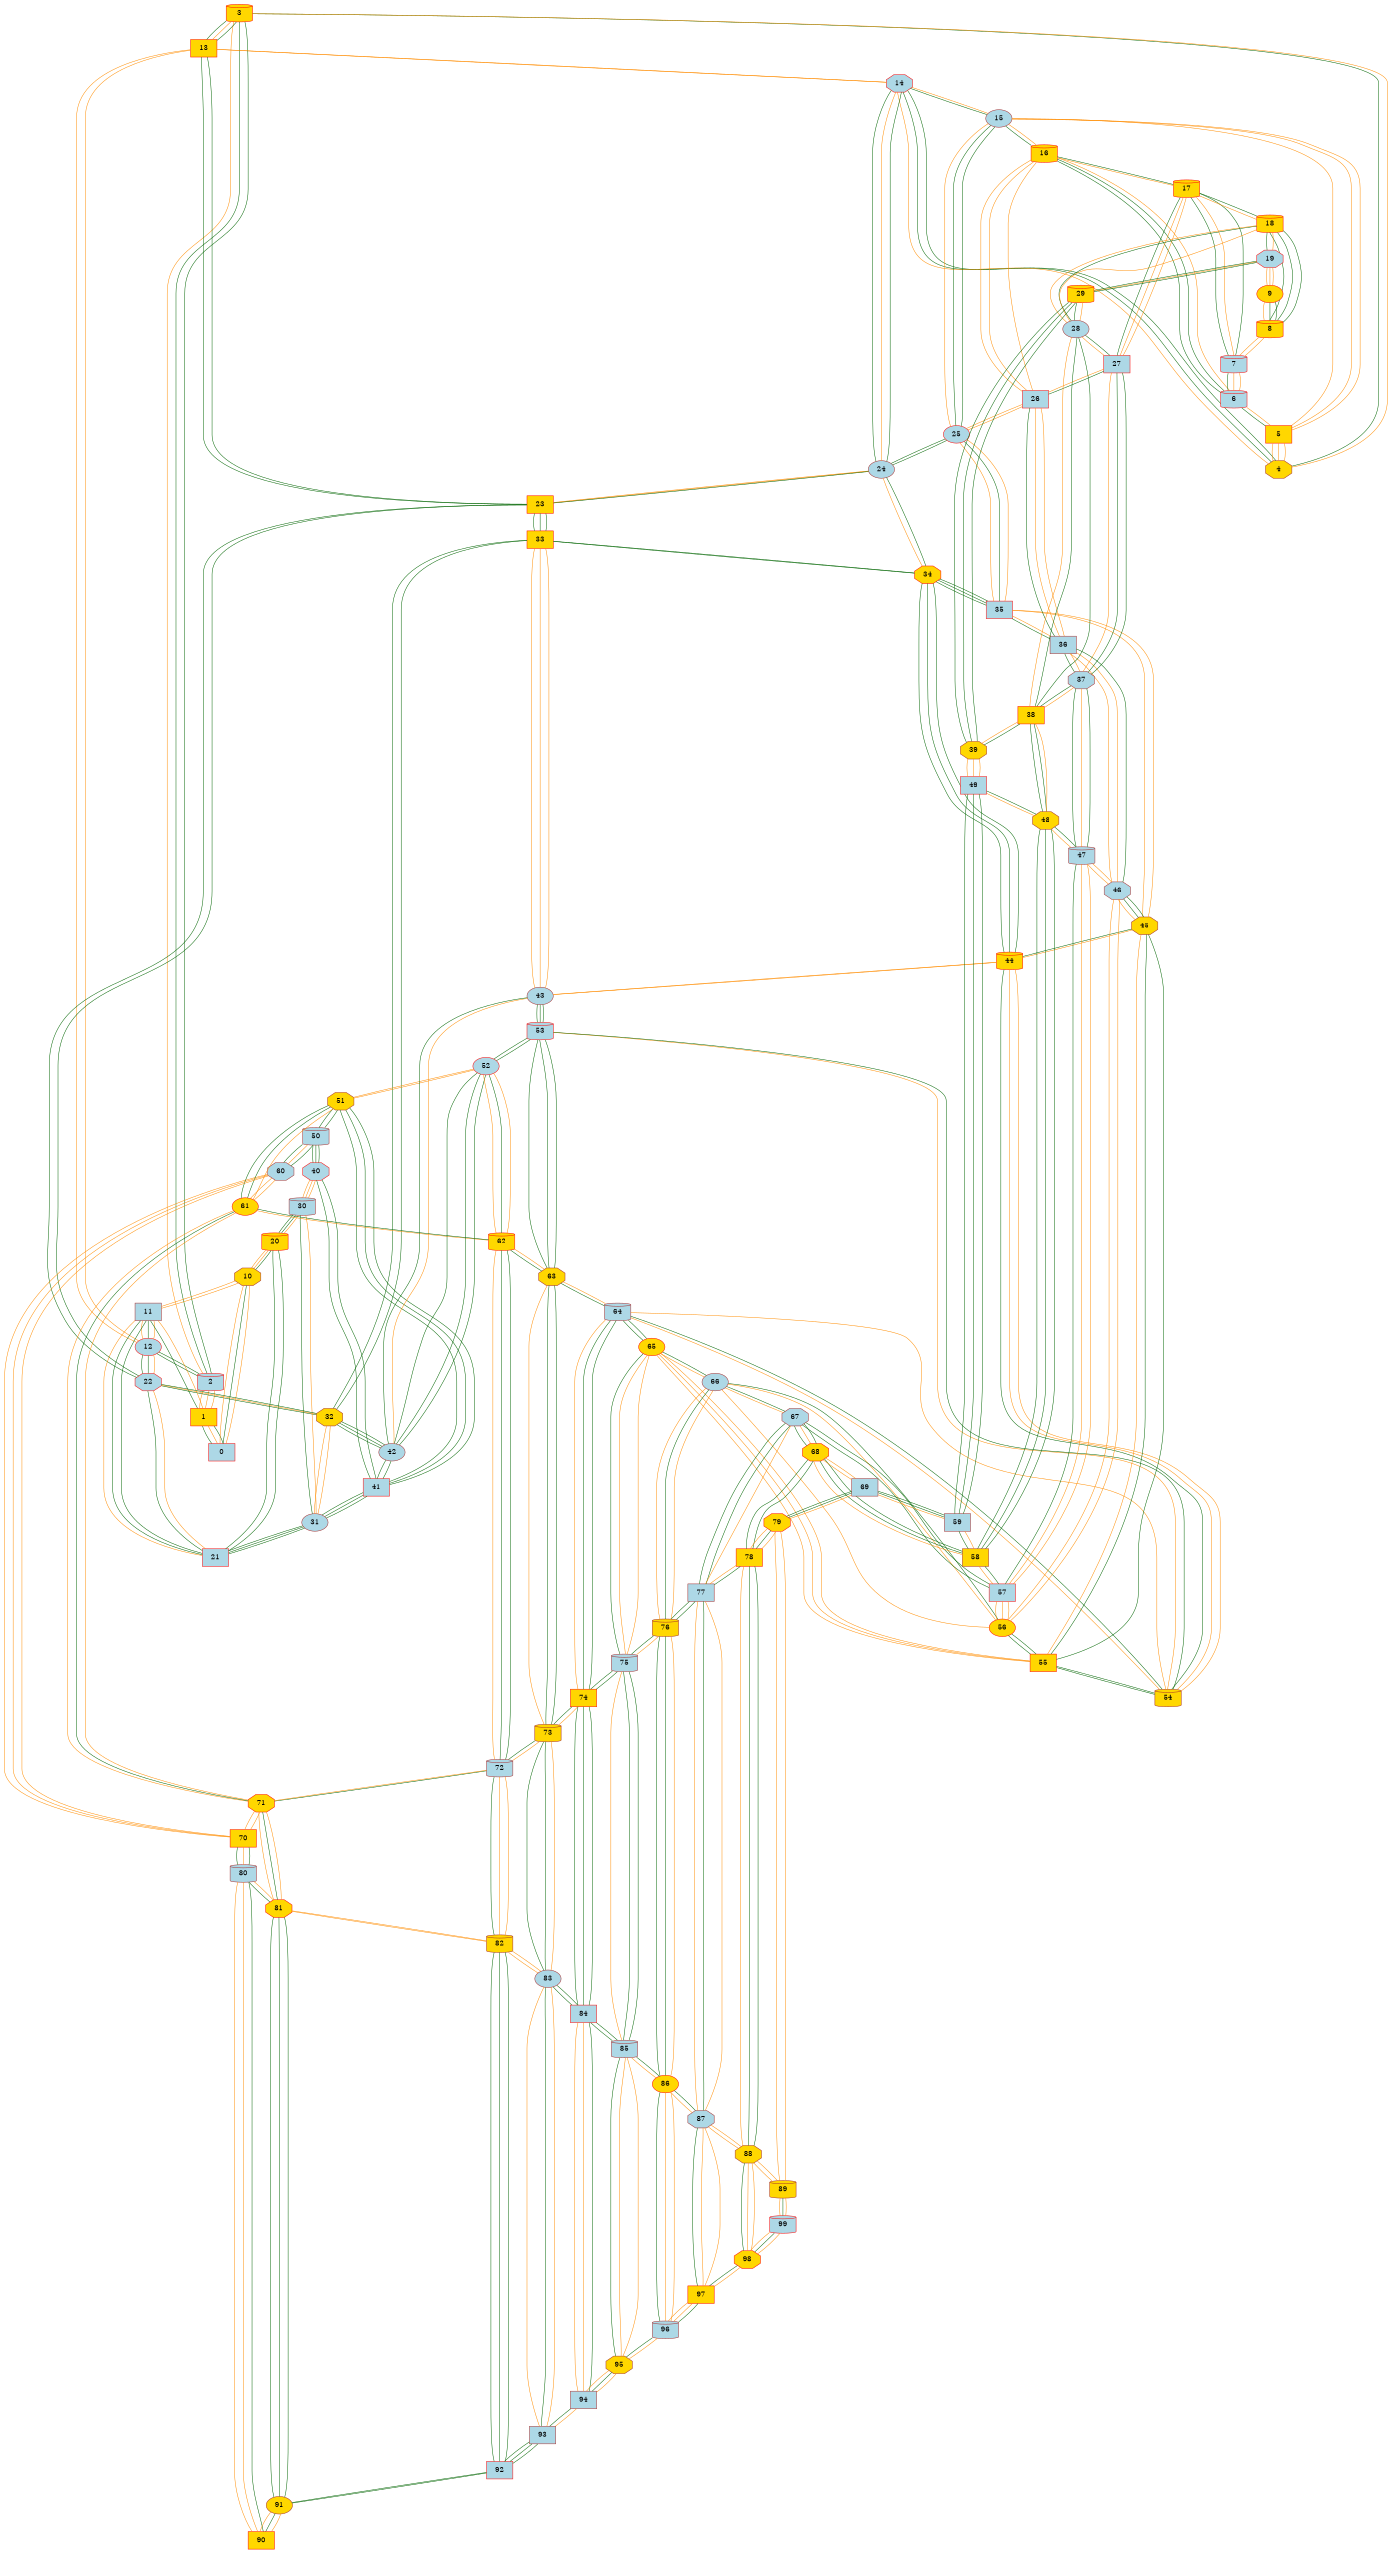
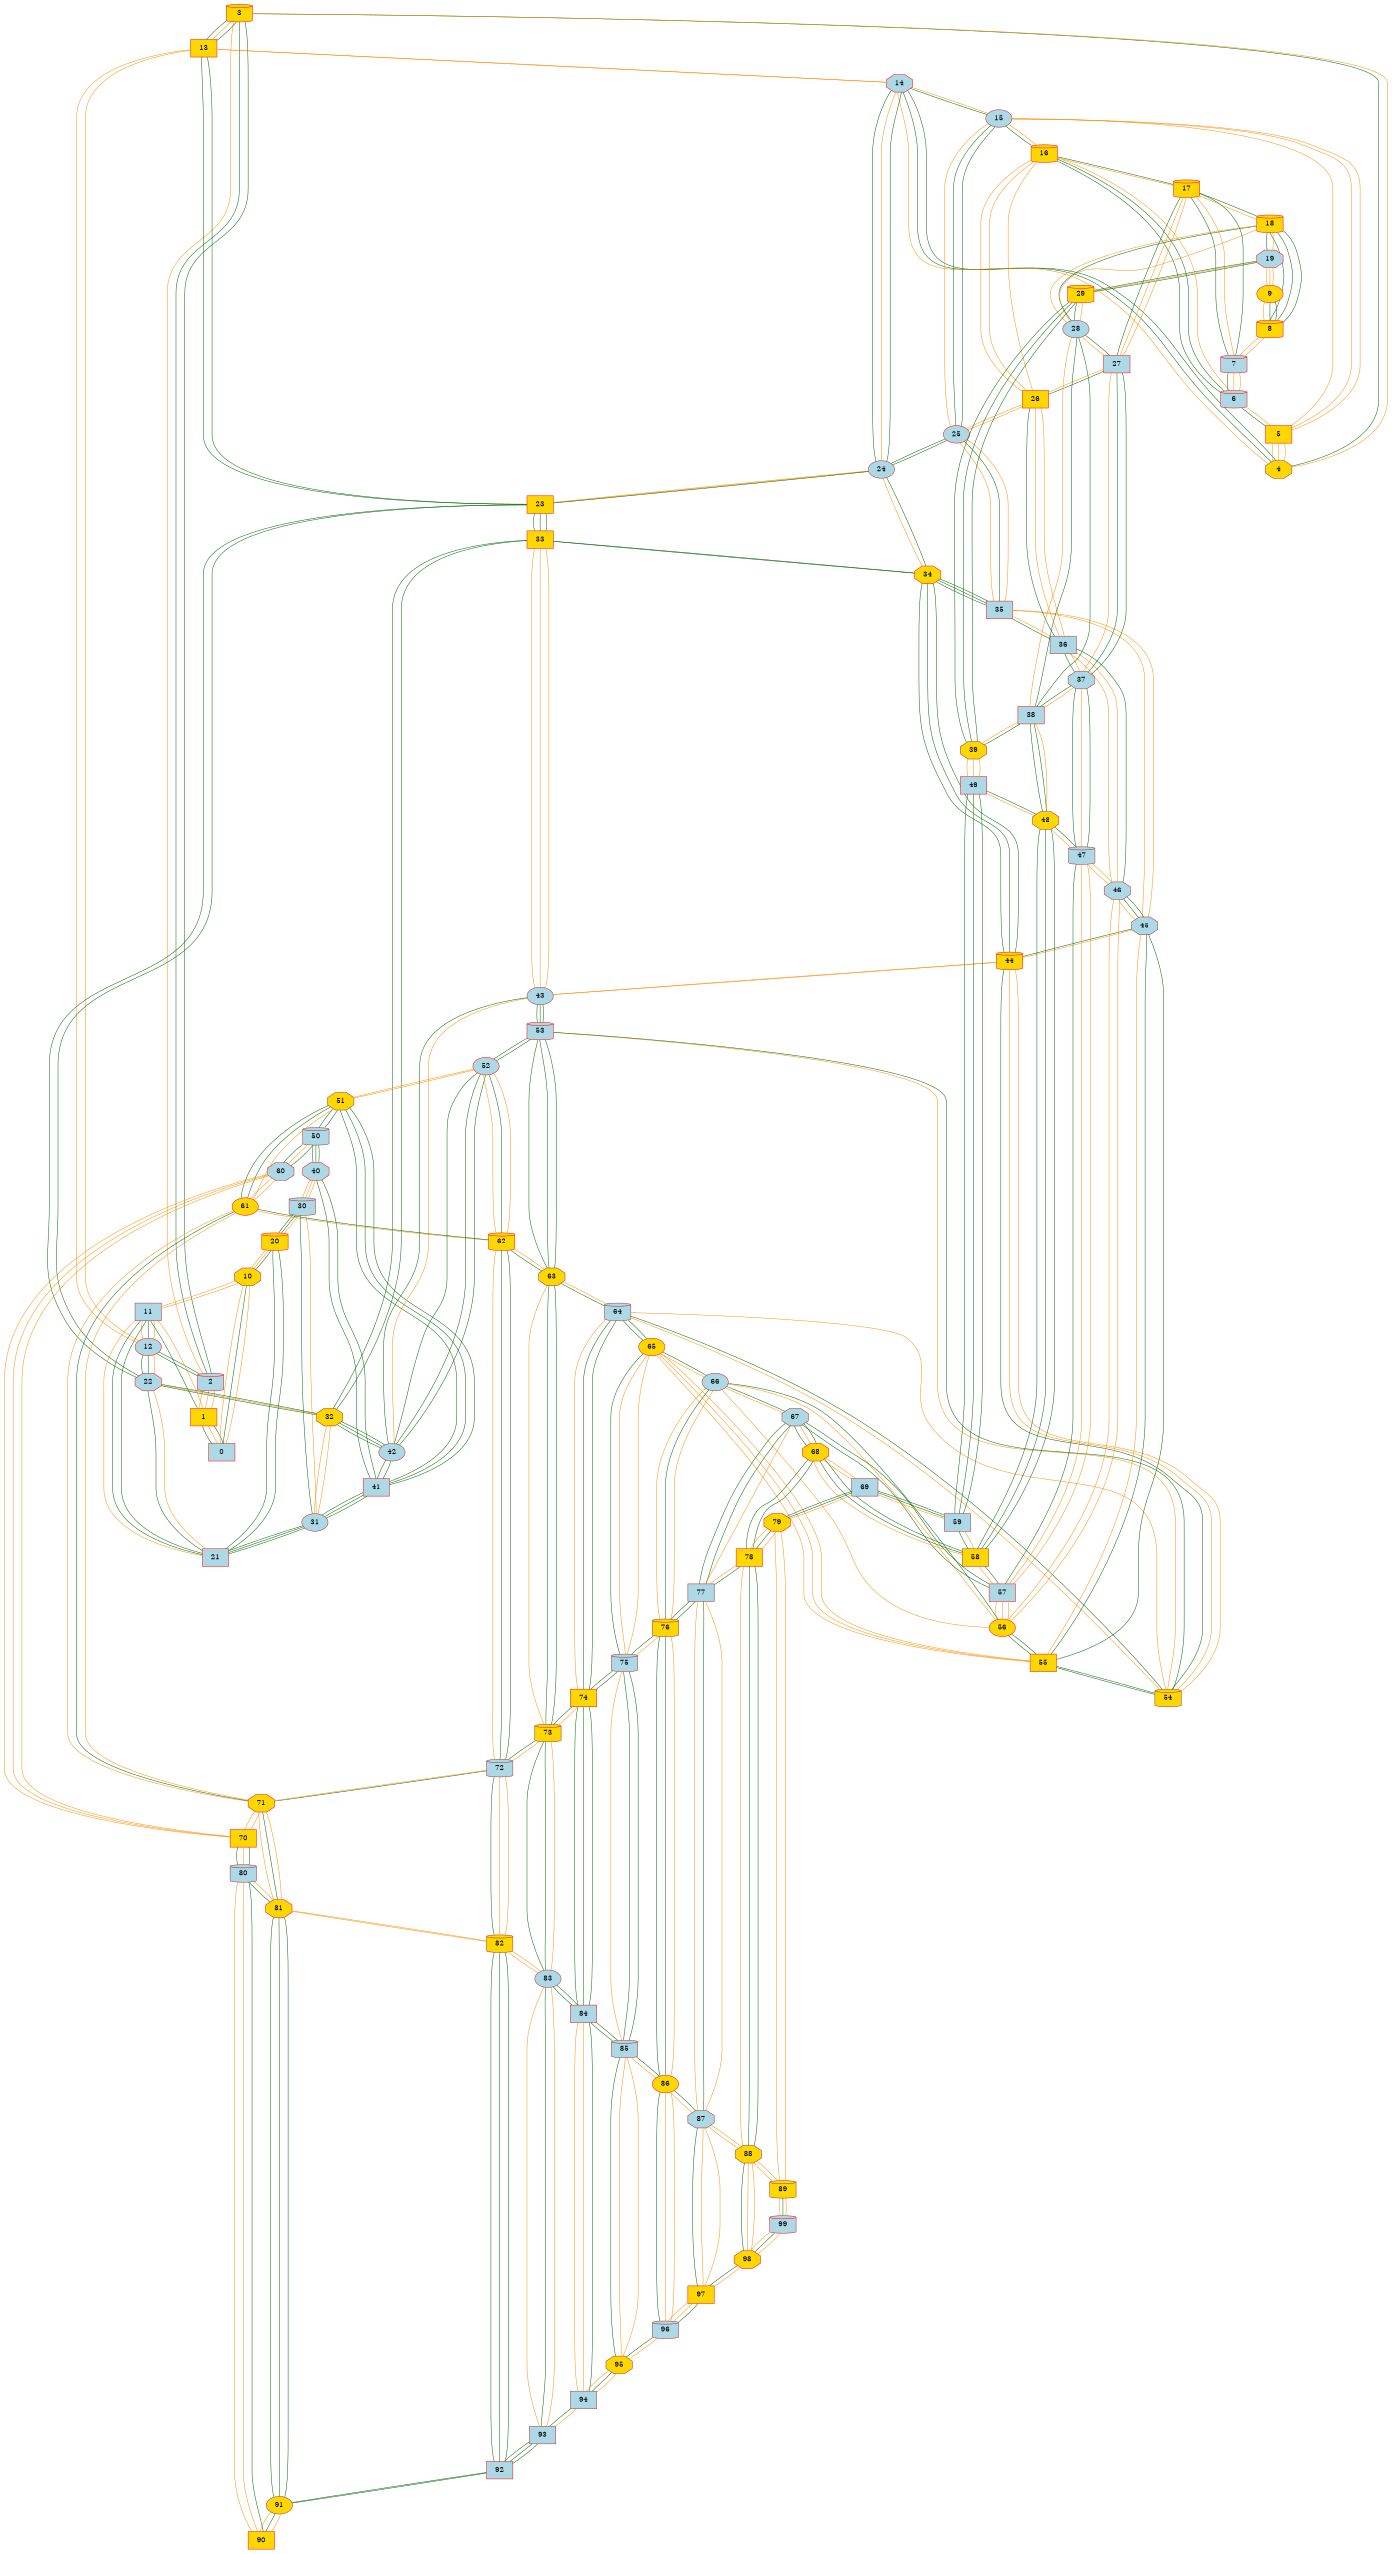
node "26": fillcolor lightblue -> gold
node "38": fillcolor gold -> lightblue
node "45": fillcolor gold -> lightblue
